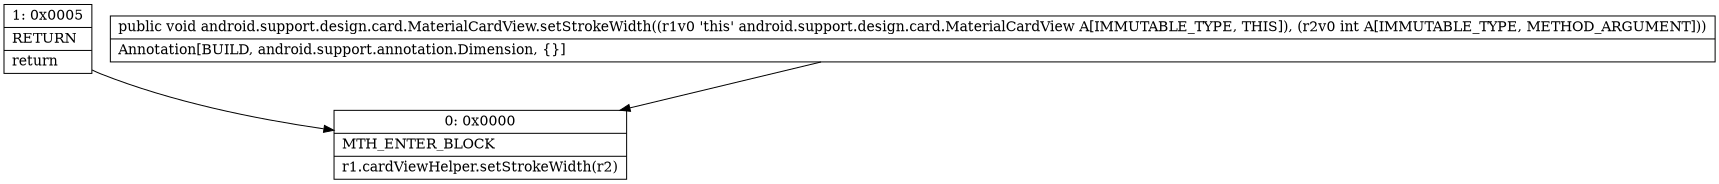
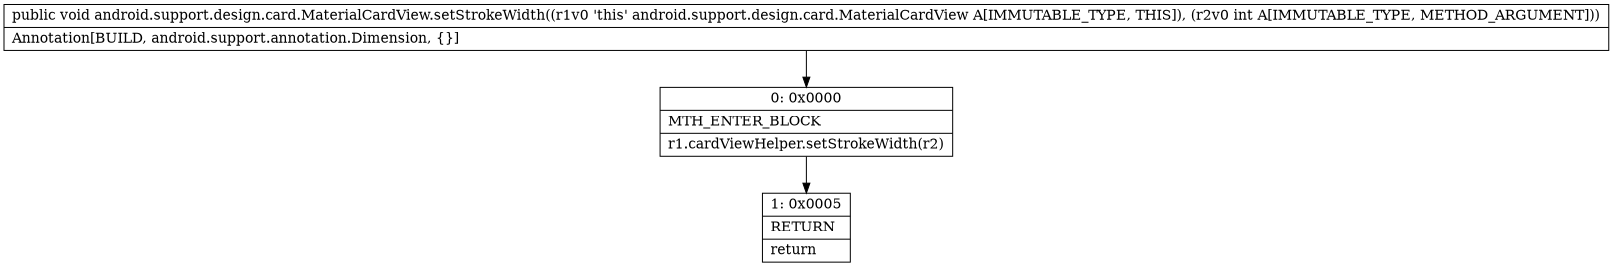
edge "1: 0x0005" -> "0: 0x0000": reversed
